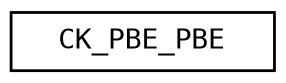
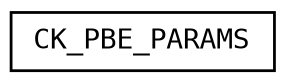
node "CK_PBE_PBE": label "CK_PBE_PBE" -> "CK_PBE_PARAMS"
